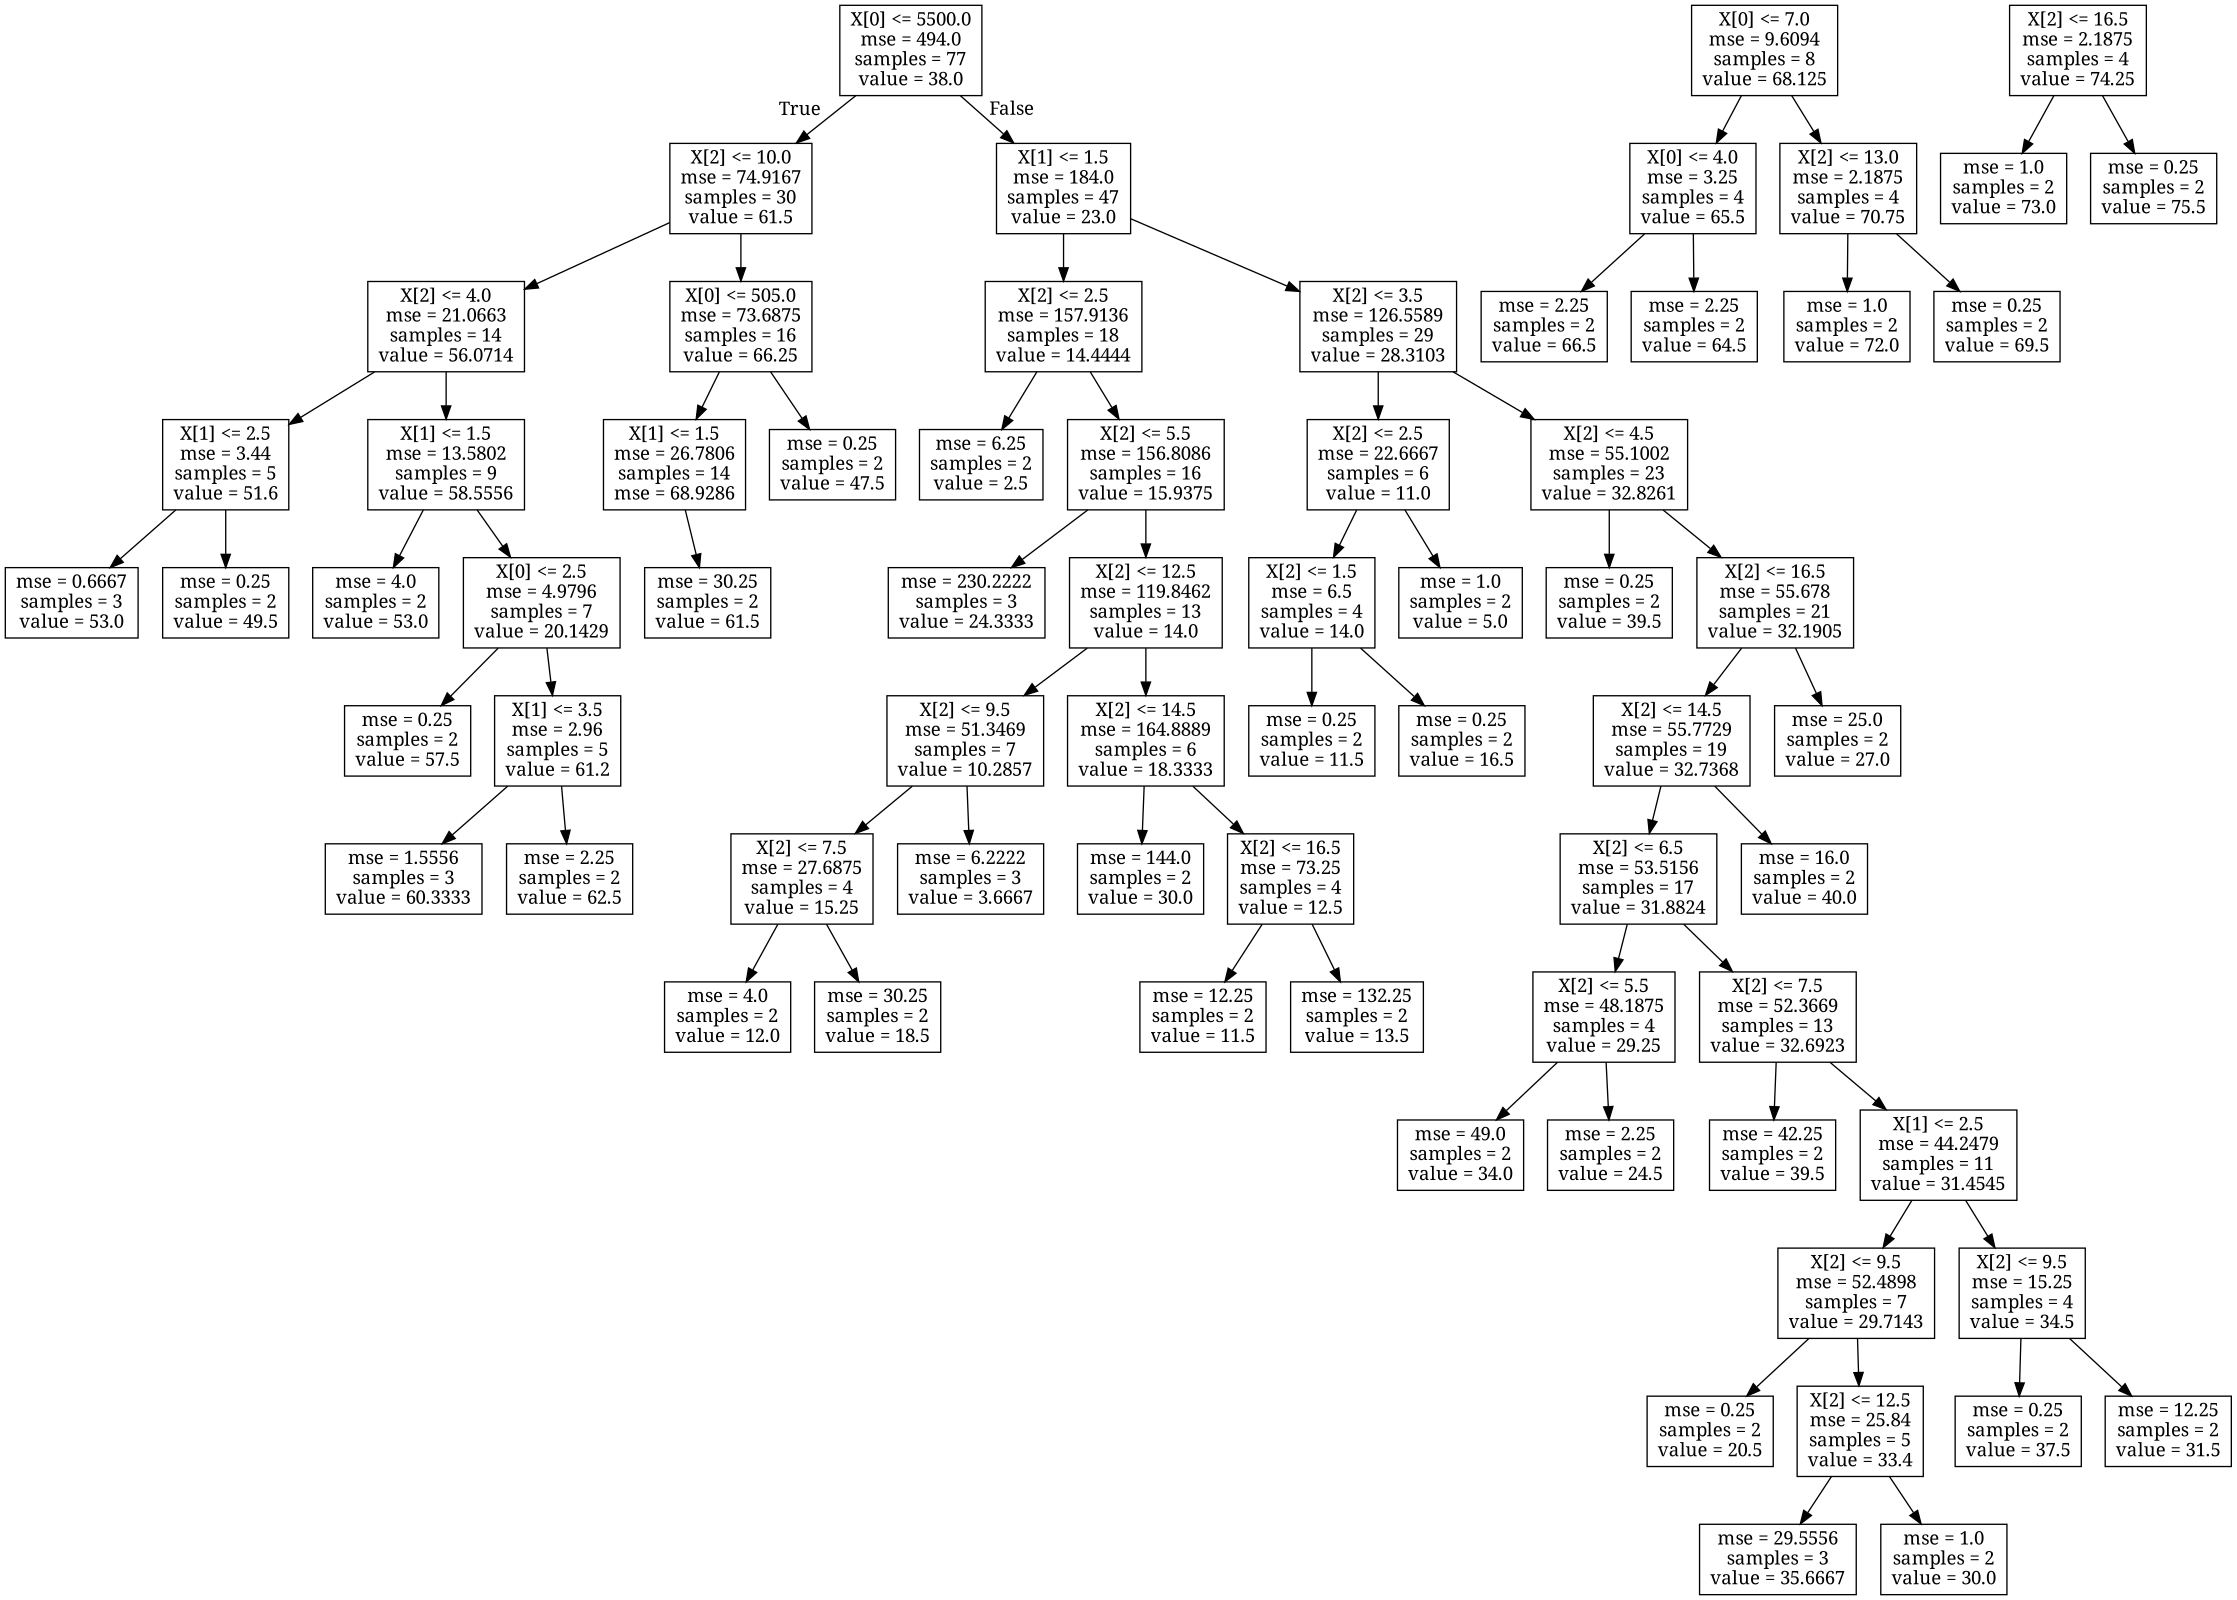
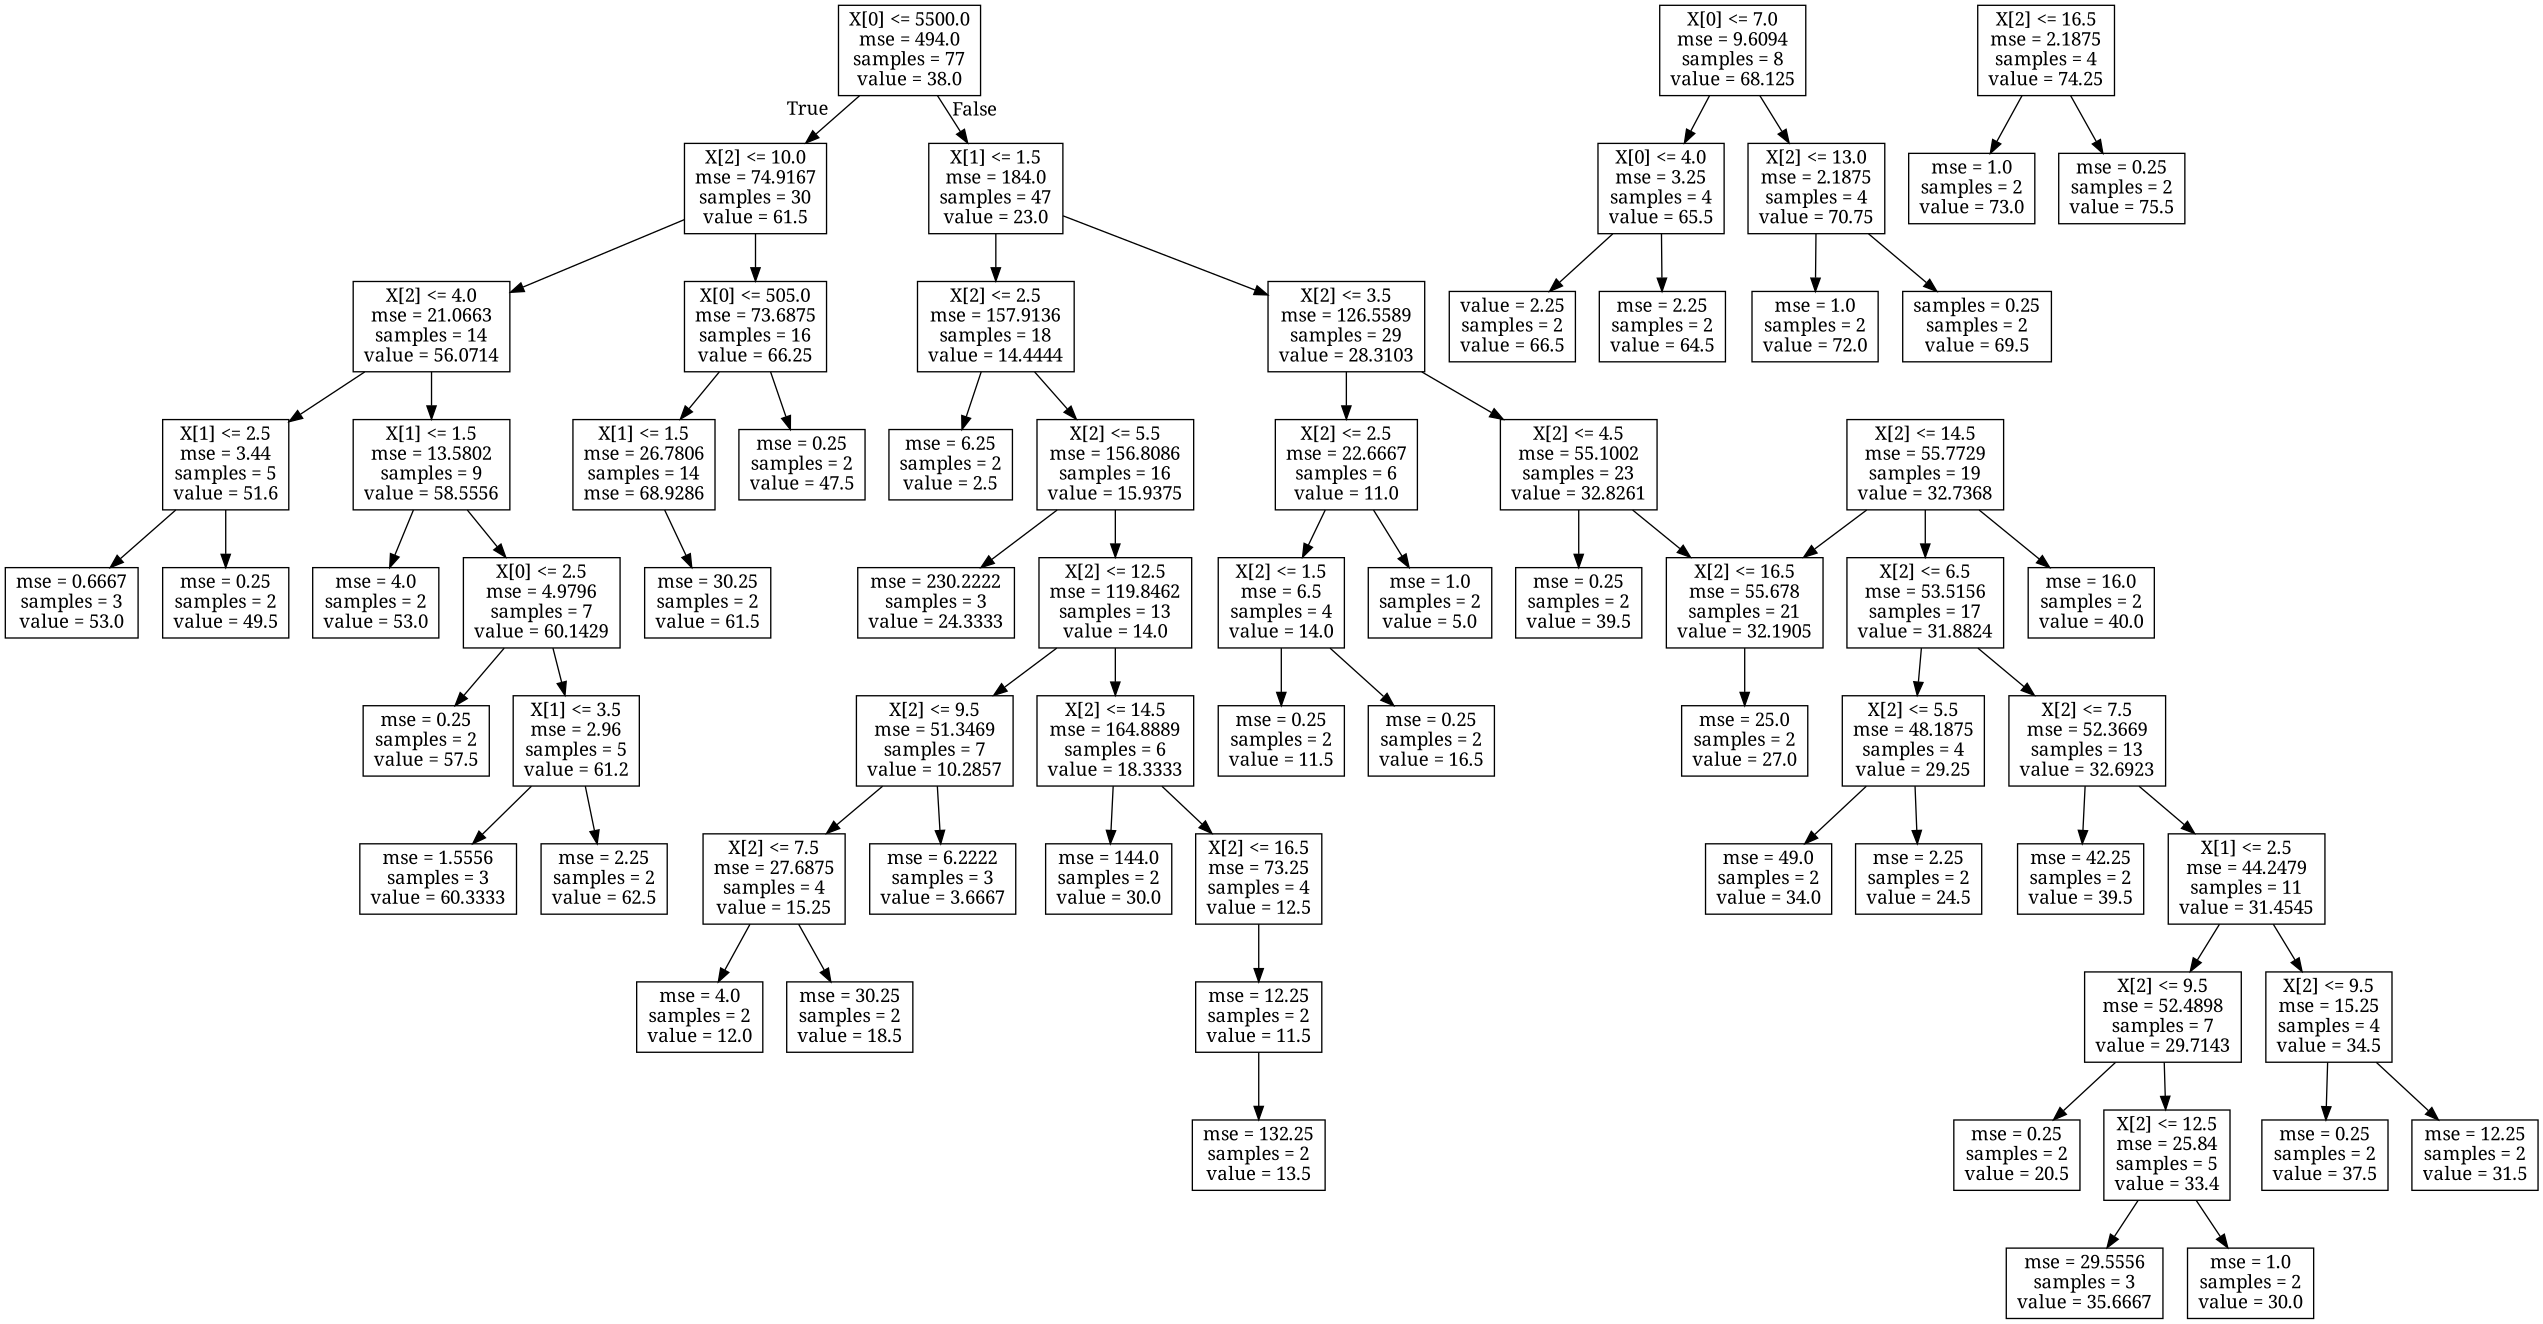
node "mse = 2.25 samples = 2 value = 66.5": label "mse = 2.25 samples = 2 value = 66.5" -> "value = 2.25 samples = 2 value = 66.5"
node "mse = 0.25 samples = 2 value = 69.5": label "mse = 0.25 samples = 2 value = 69.5" -> "samples = 0.25 samples = 2 value = 69.5"
node "X[0] <= 2.5 mse = 4.9796 samples = 7 value = 20.1429": label "X[0] <= 2.5 mse = 4.9796 samples = 7 value = 20.1429" -> "X[0] <= 2.5 mse = 4.9796 samples = 7 value = 60.1429"
edge "X[2] <= 16.5 mse = 55.678 samples = 21 value = 32.1905" -> "X[2] <= 14.5 mse = 55.7729 samples = 19 value = 32.7368": reversed
edge "X[2] <= 16.5 mse = 73.25 samples = 4 value = 12.5" -> "mse = 132.25 samples = 2 value = 13.5": now "mse = 12.25 samples = 2 value = 11.5" -> "mse = 132.25 samples = 2 value = 13.5"
